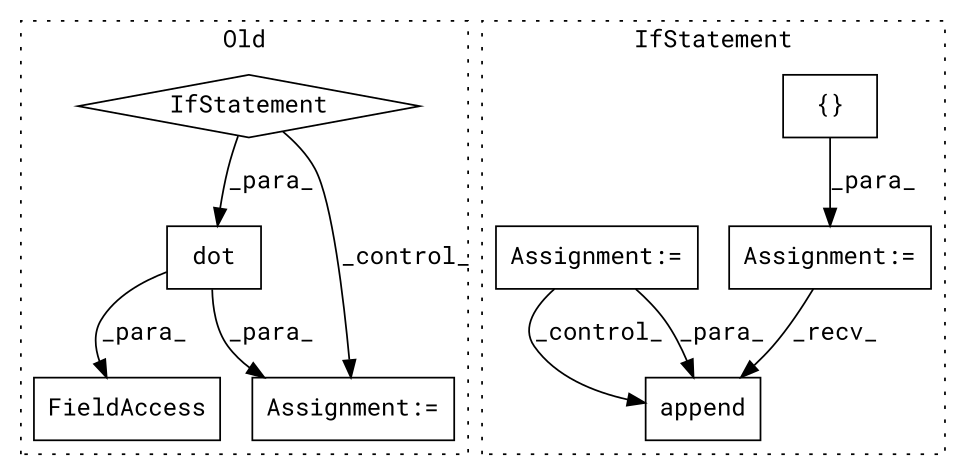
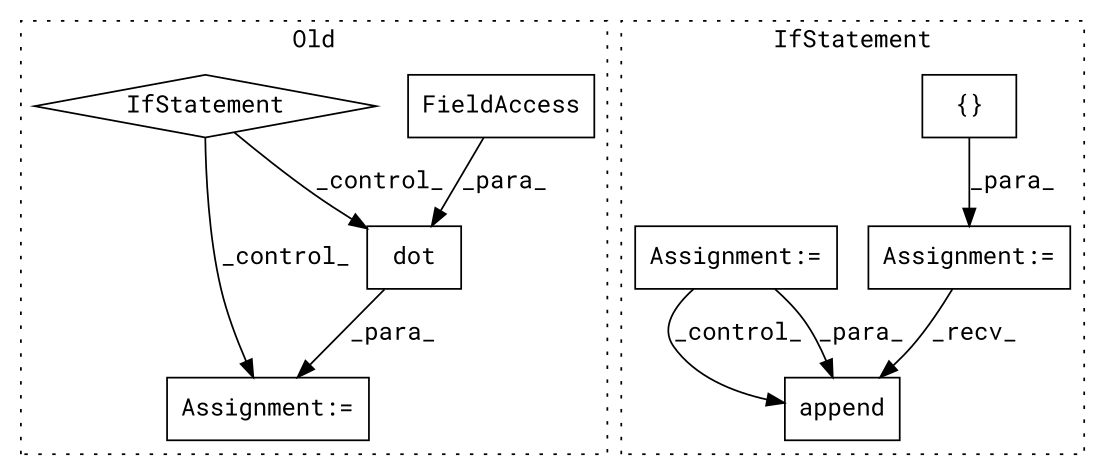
edge "IfStatement" -> "dot": label "_para_" -> "_control_"
edge "dot" -> "FieldAccess": reversed
